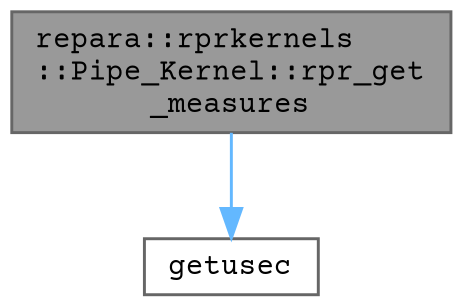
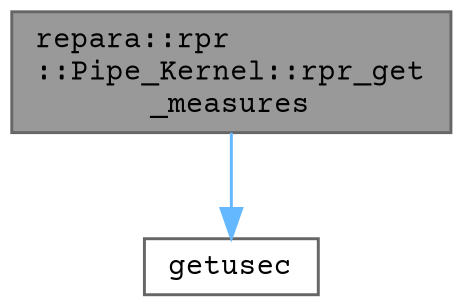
node "repara::rprkernels ::Pipe_Kernel::rpr_get _measures": label "repara::rprkernels ::Pipe_Kernel::rpr_get _measures" -> "repara::rpr ::Pipe_Kernel::rpr_get _measures"
